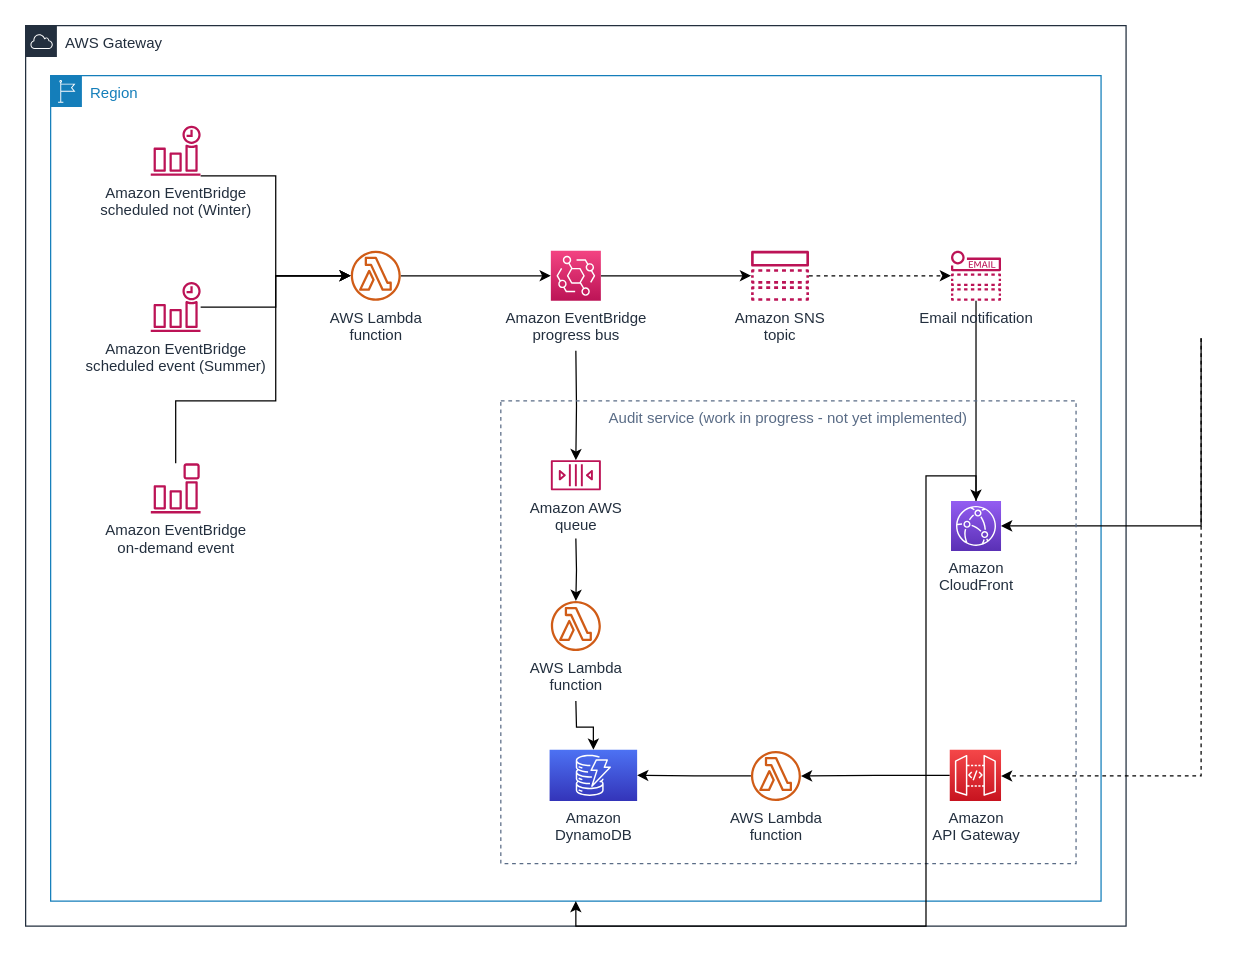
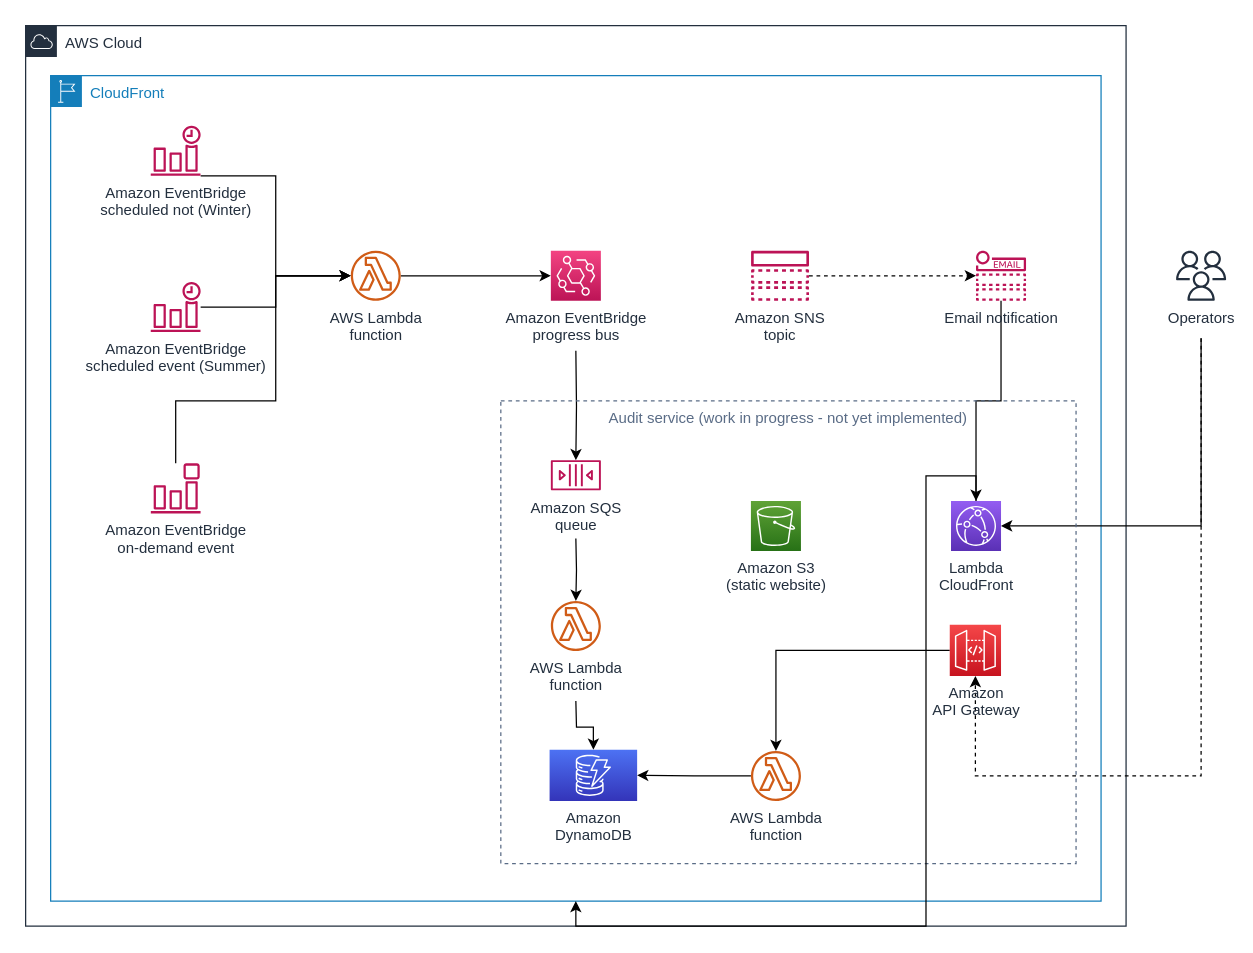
node "AWS Gateway": label "AWS Gateway" -> "AWS Cloud"
node "Region": label "Region" -> "CloudFront"
edge "Amazon EventBridge progress bus" -> "Amazon SNS topic": removed
node "Email notification": moved (976, 276) -> (1001, 276)
node "Operators": added
node "Amazon AWS queue": label "Amazon AWS queue" -> "Amazon SQS queue"
node "Amazon S3 (static website)": added
node "Amazon CloudFront": label "Amazon CloudFront" -> "Lambda CloudFront"
node "Amazon API Gateway": moved (975, 775) -> (975, 650)
